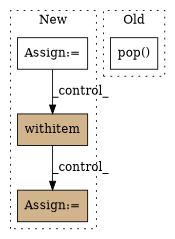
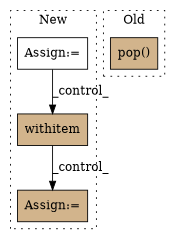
node "pop()": fillcolor white -> tan
